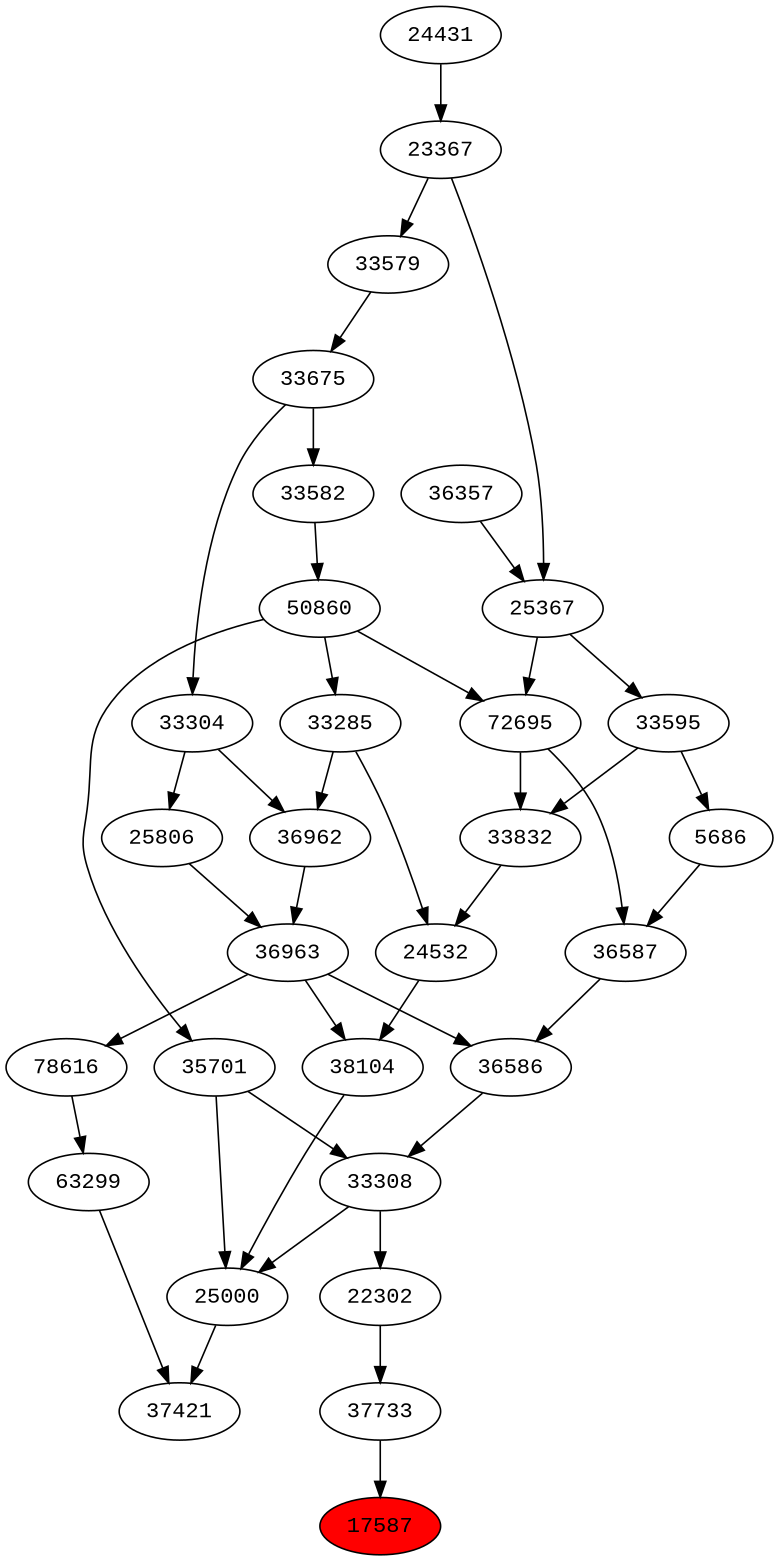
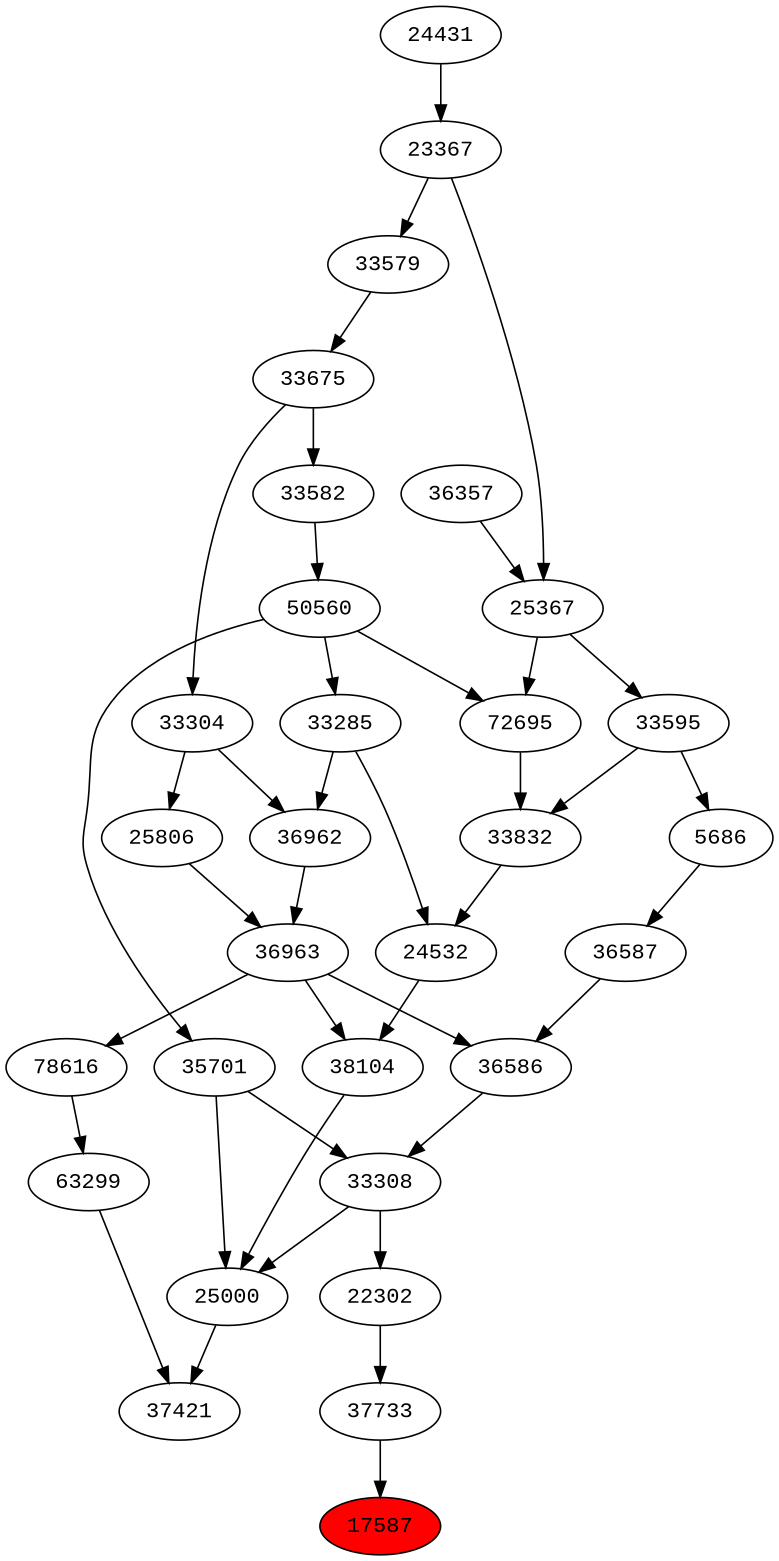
node "50860": label "50860" -> "50560"
edge "72695" -> "36587": removed
